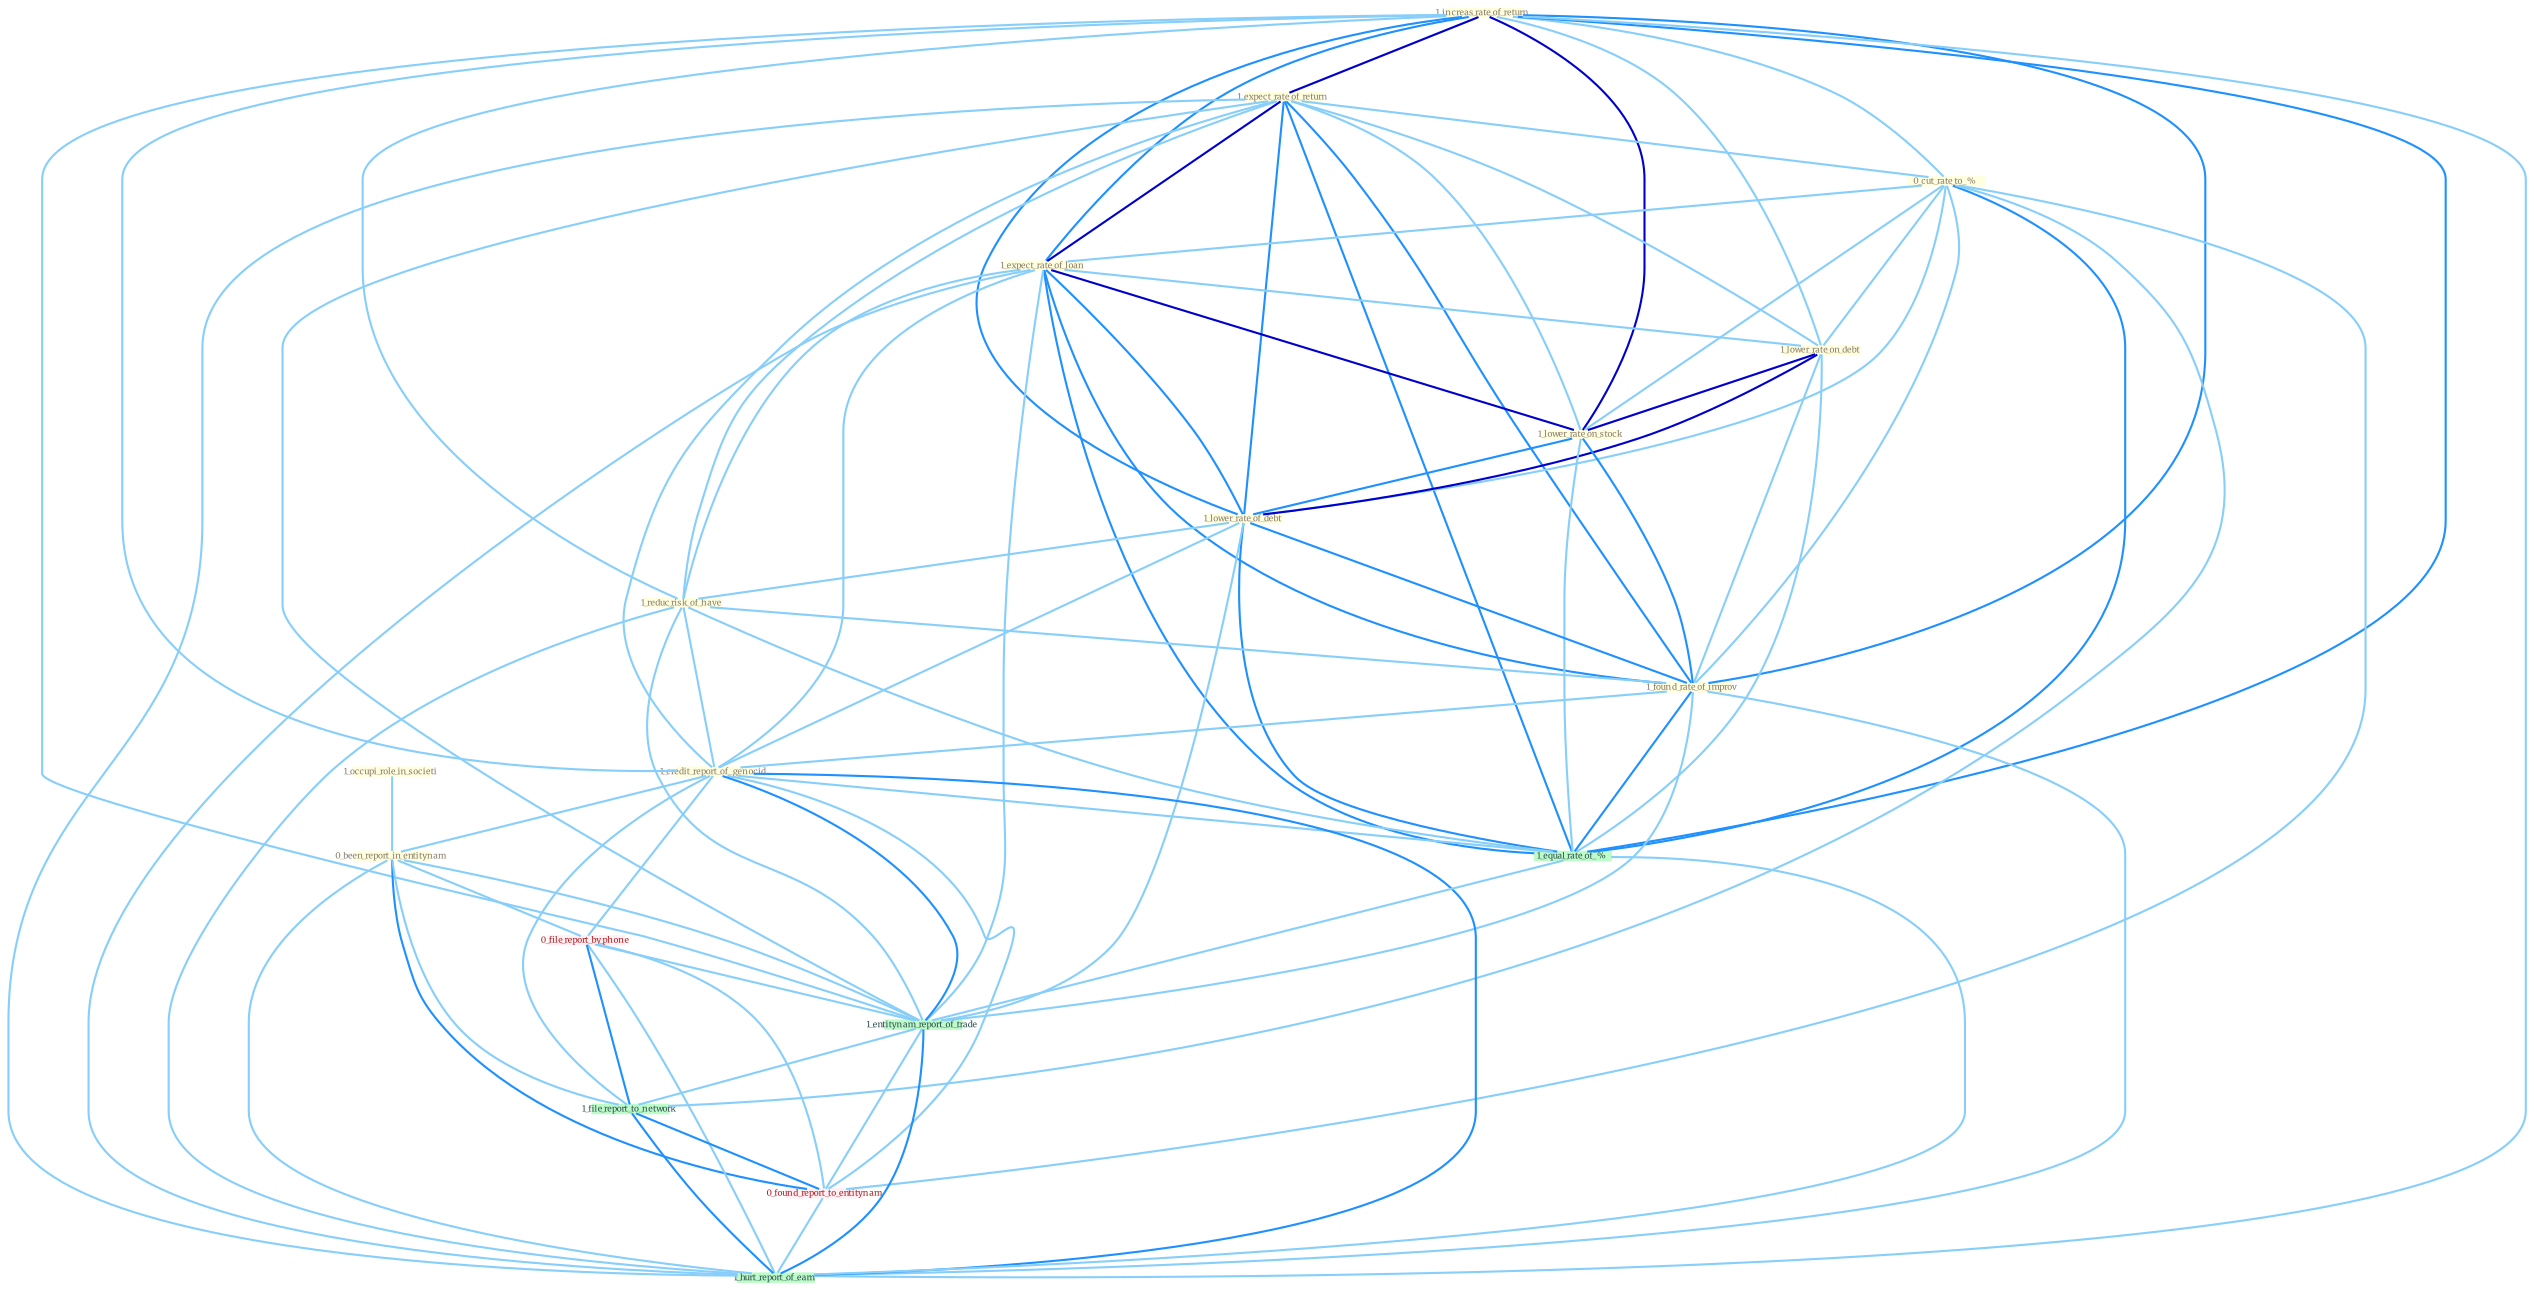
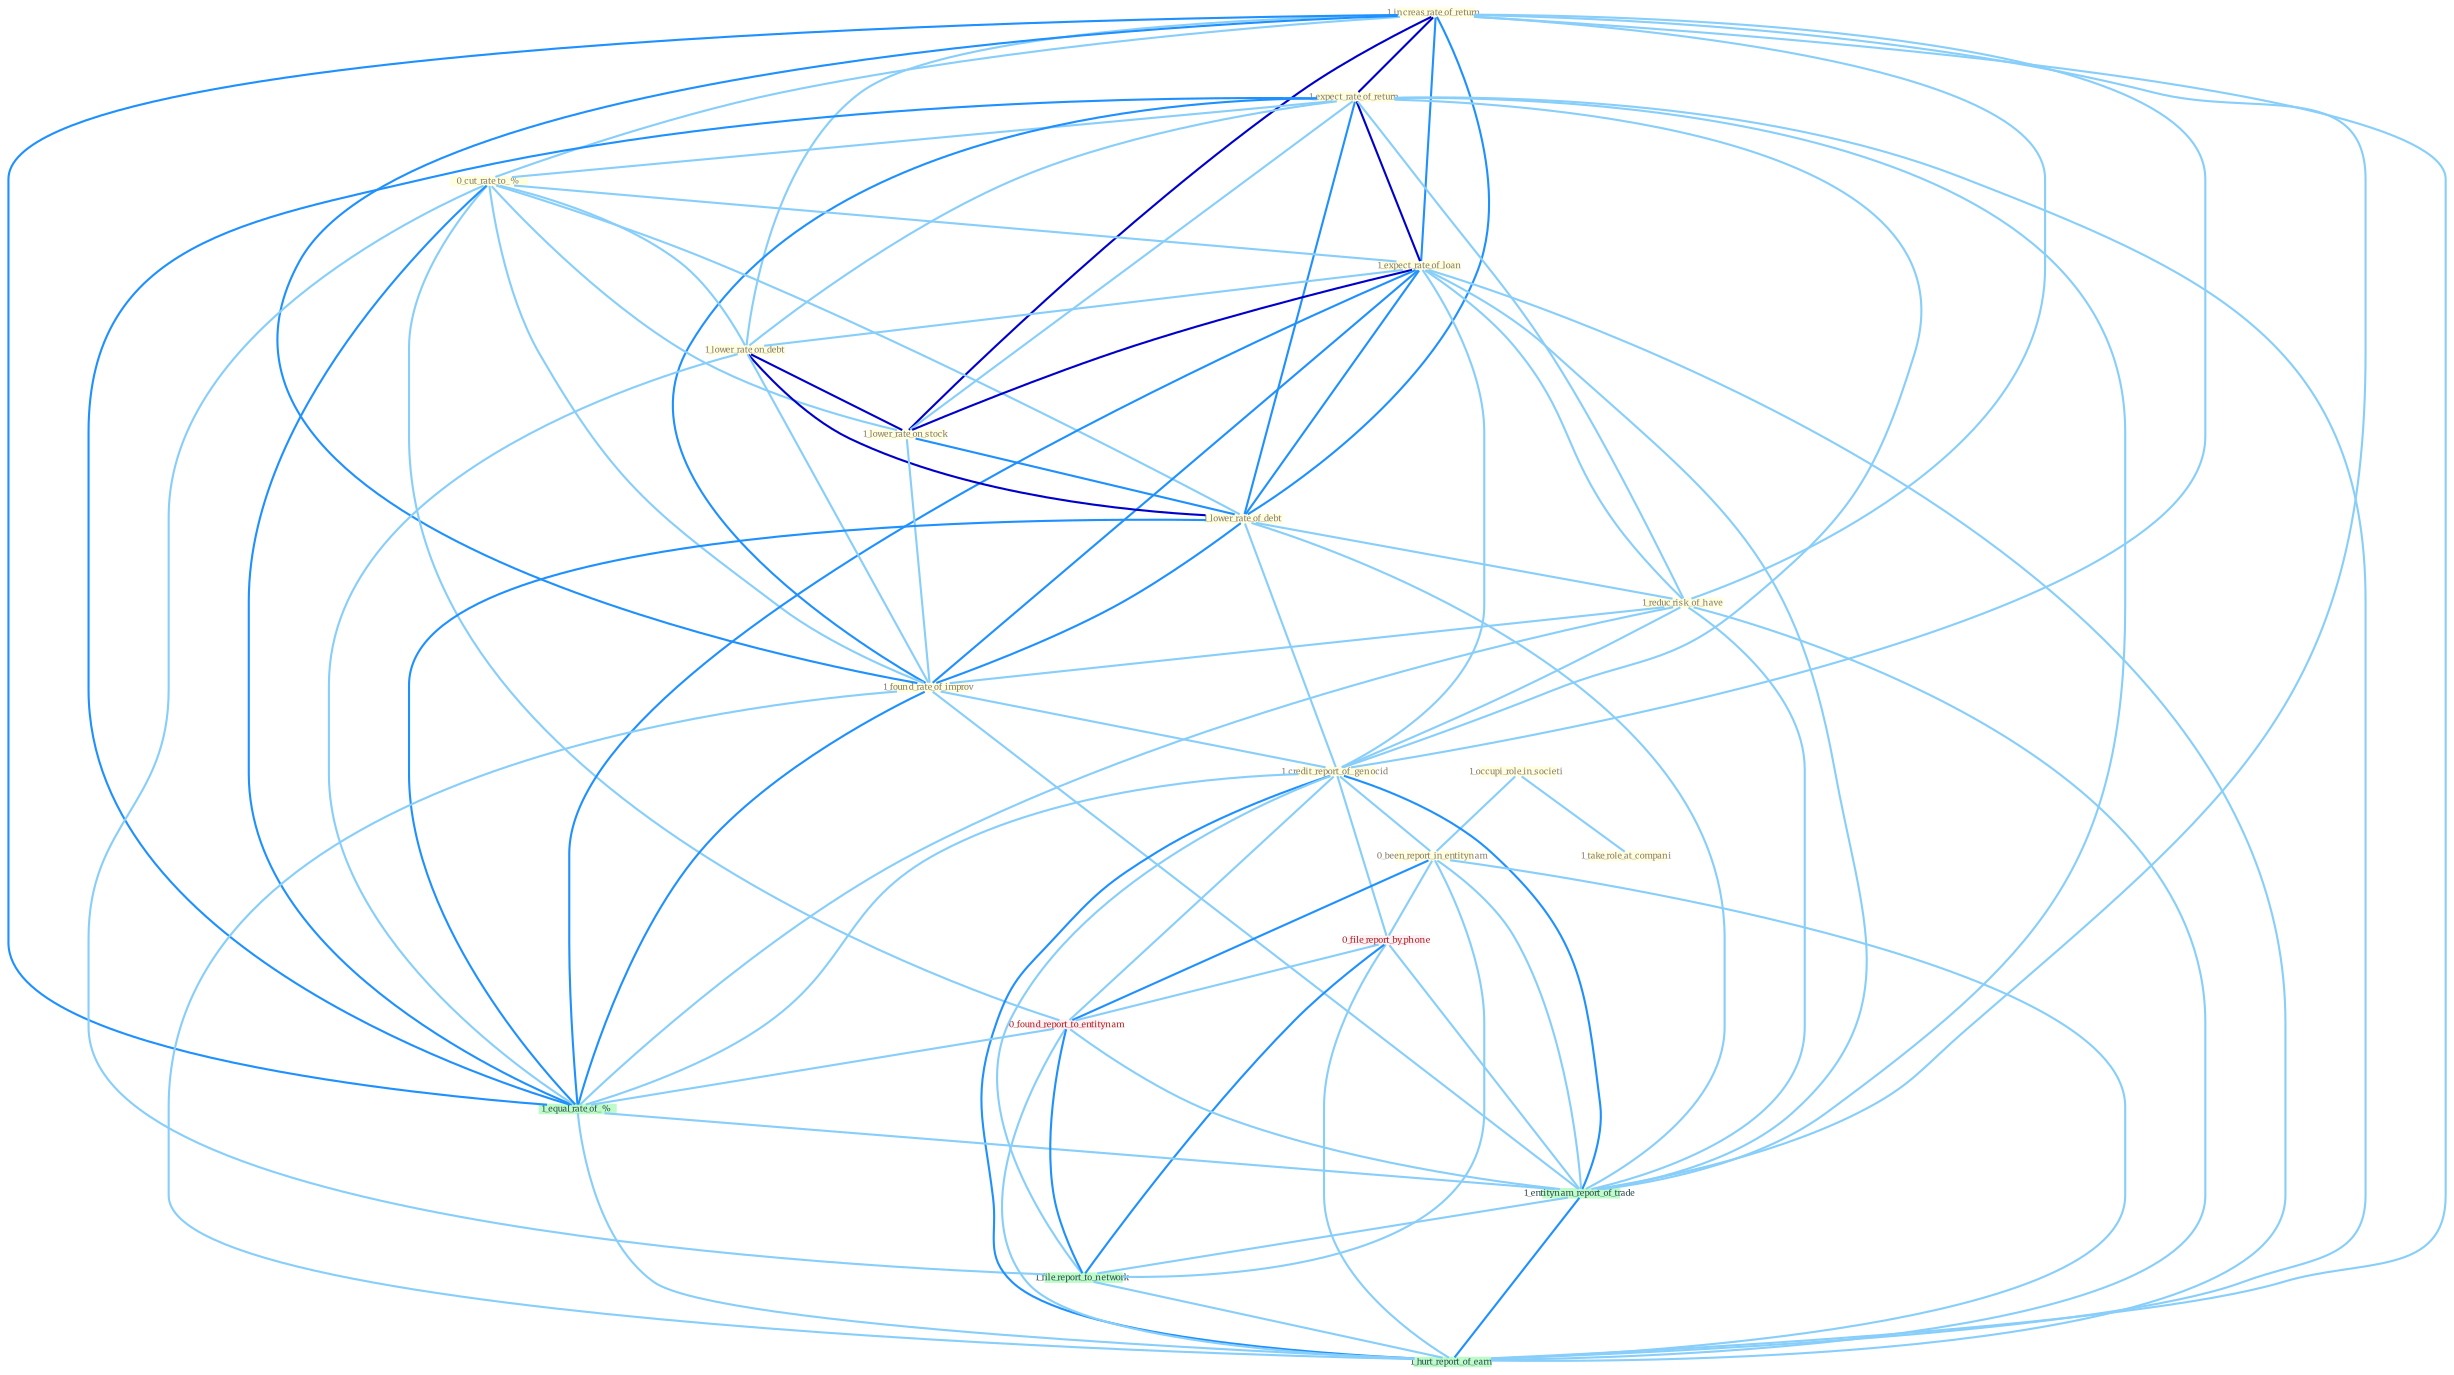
edge "1_lower_rate_on_stock" -- "1_found_rate_of_improv": color #1e90ff -> #87cefa
edge "1_lower_rate_on_stock" -- "1_equal_rate_of_%": now "0_found_report_to_entitynam" -- "1_equal_rate_of_%"
node "1_take_role_at_compani": added
edge "1_file_report_to_network" -- "1_hurt_report_of_earn": color #1e90ff -> #87cefa
